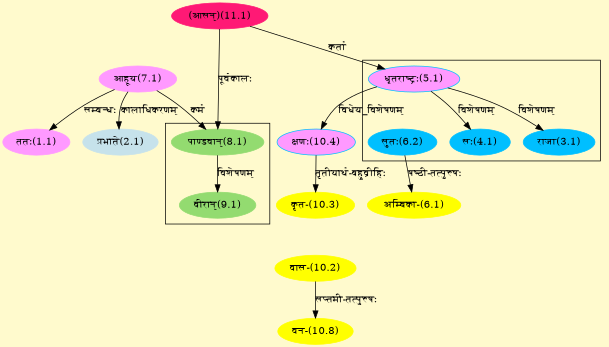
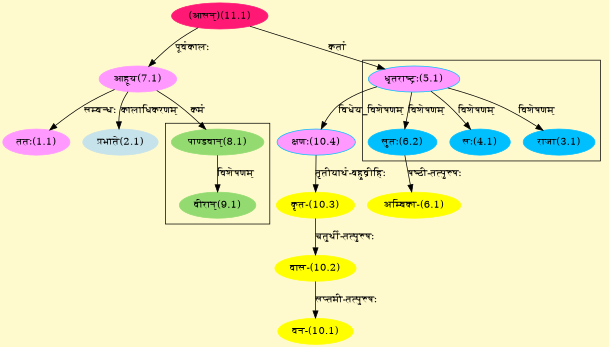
edge "(आसन्)(11.1)" -> "पाण्डवान्(8.1)": now "(आसन्)(11.1)" -> "आहूय(7.1)"
edge "धृतराष्ट्रः(5.1)" -> "सुतः(6.2)": added, label "विशेषणम्"
edge "कृत-(10.3)" -> "वास-(10.2)": added, label "चतुर्थी-तत्पुरुषः"
node "वन-(10.8)": label "वन-(10.8)" -> "वन-(10.1)"
